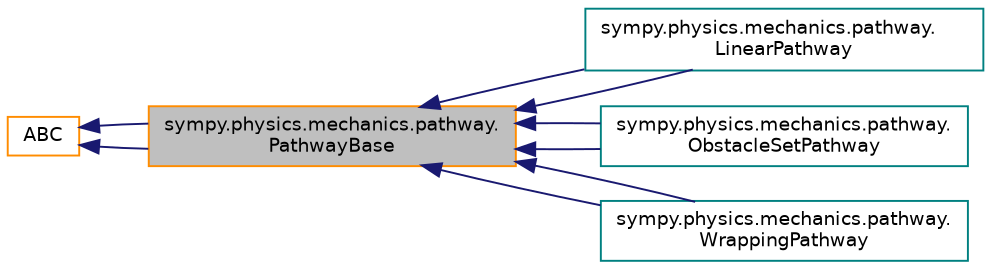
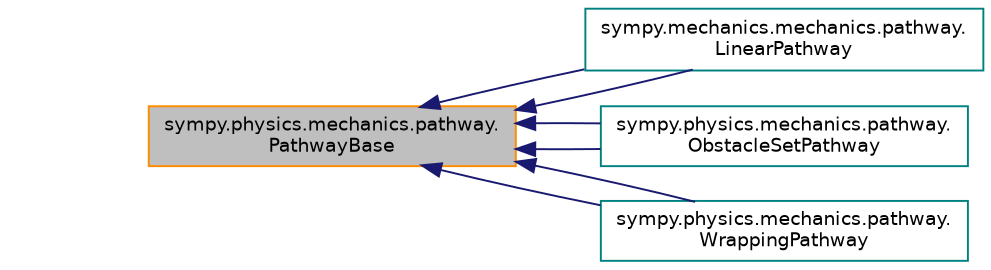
node "sympy.physics.mechanics.pathway. LinearPathway": label "sympy.physics.mechanics.pathway. LinearPathway" -> "sympy.mechanics.mechanics.pathway. LinearPathway"
node "ABC": removed
